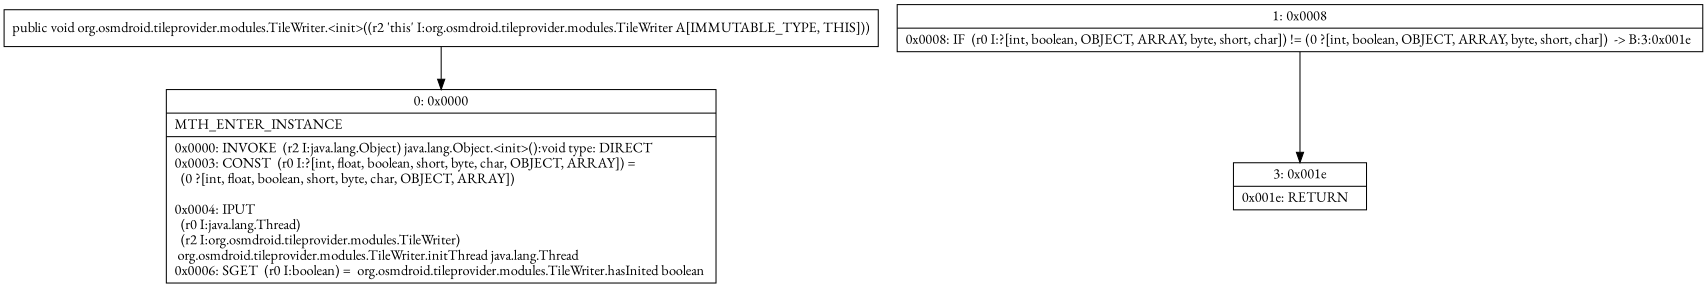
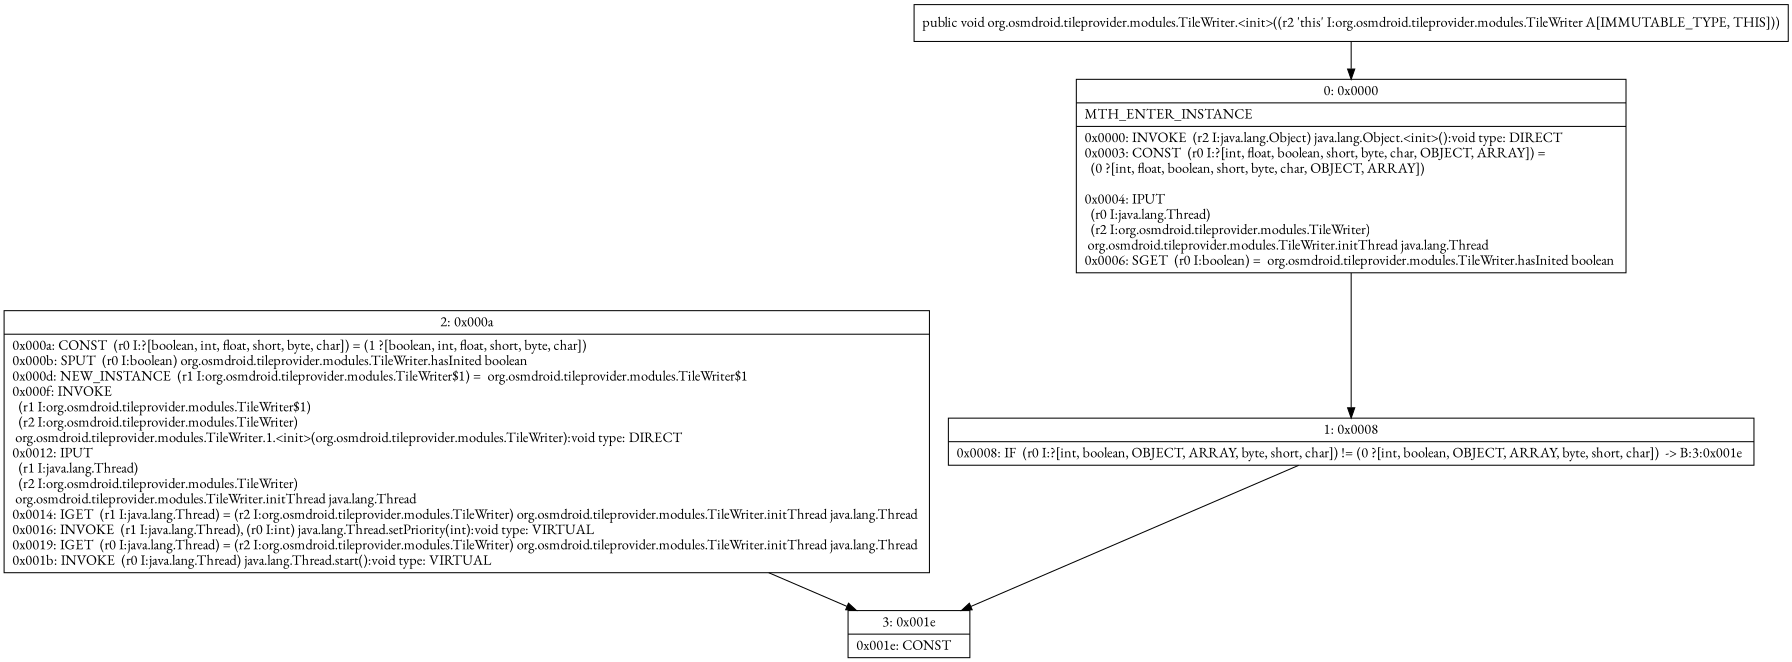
node "3: 0x001e": text "0x001e: RETURN" -> "0x001e: CONST"
edge "0: 0x0000" -> "1: 0x0008": added
node "2: 0x000a": added
